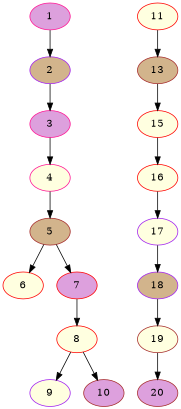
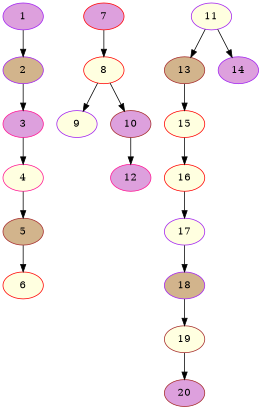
node "1": color deeppink -> purple
node "11": color red -> purple
node "14": added
node "12": added
edge "5" -> "7": removed
